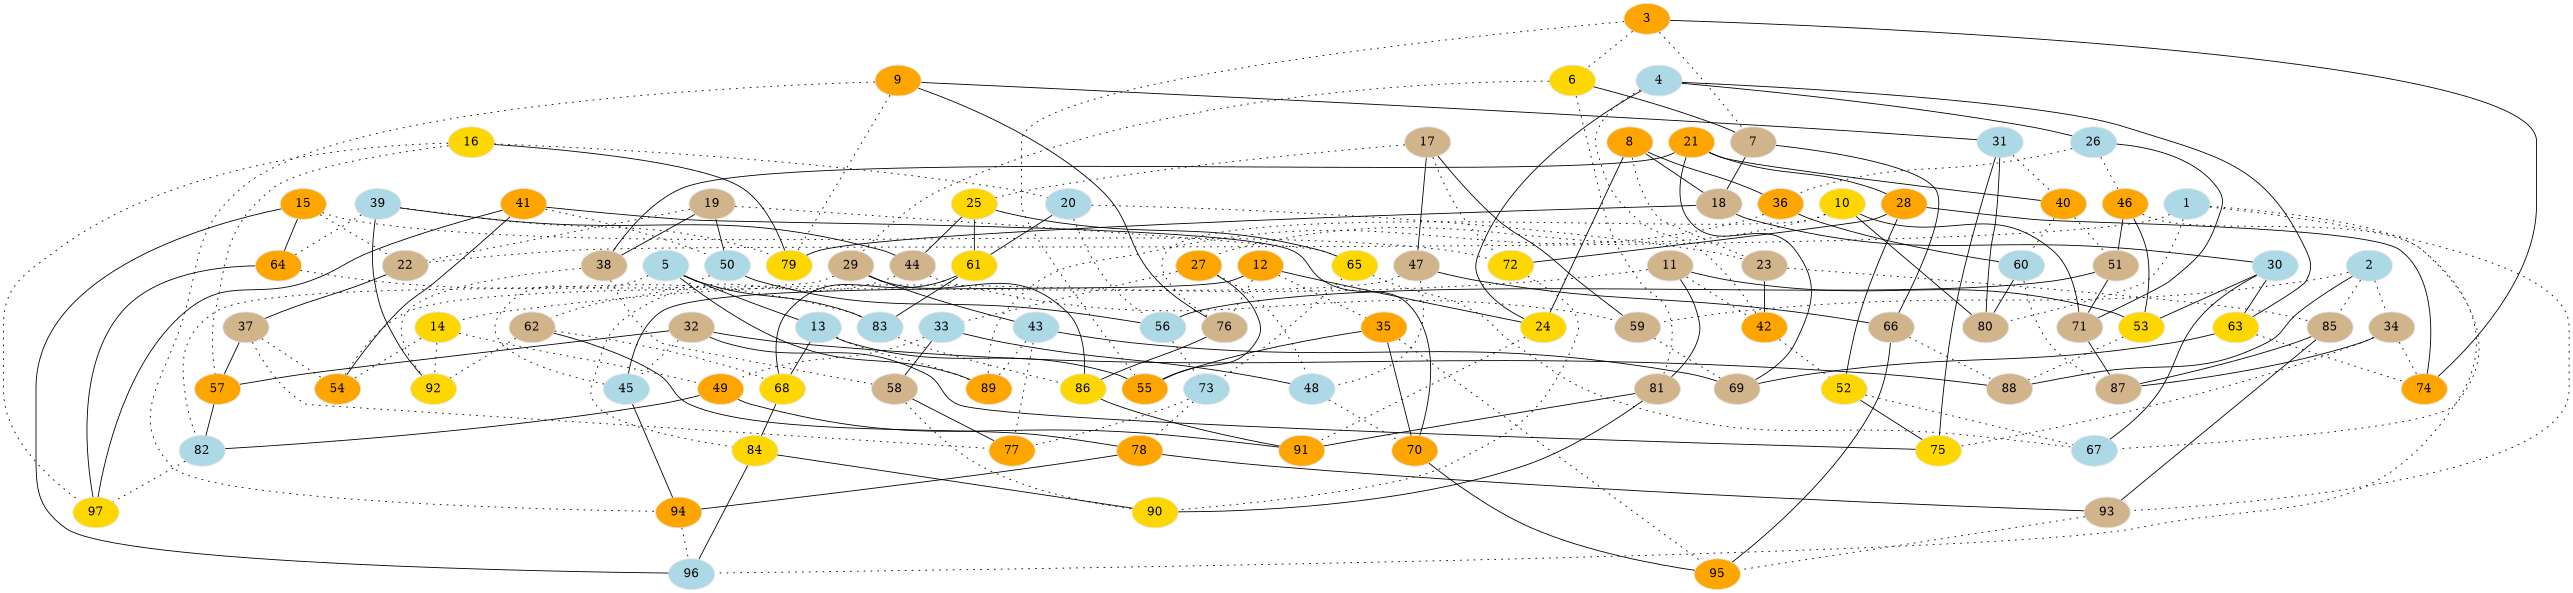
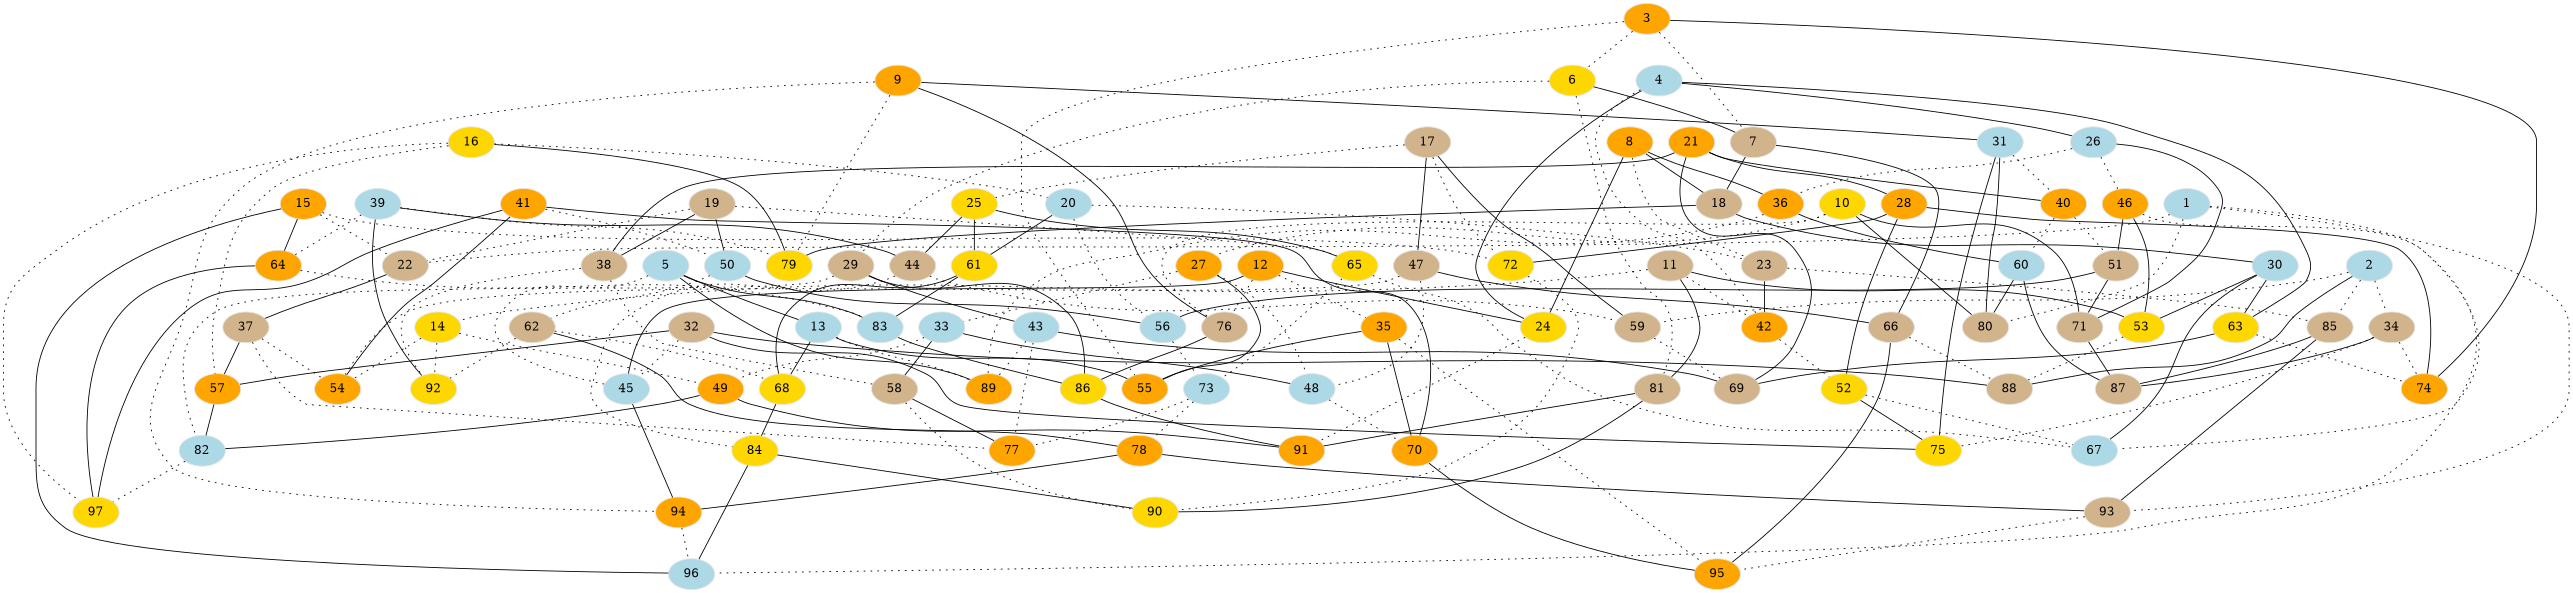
edge "60" -- "87": style dotted -> solid
edge "83" -- "86": style dotted -> solid
